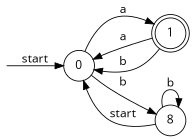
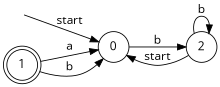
edge "0" -> "1": removed, label "a"
node "8": label "8" -> "2"
